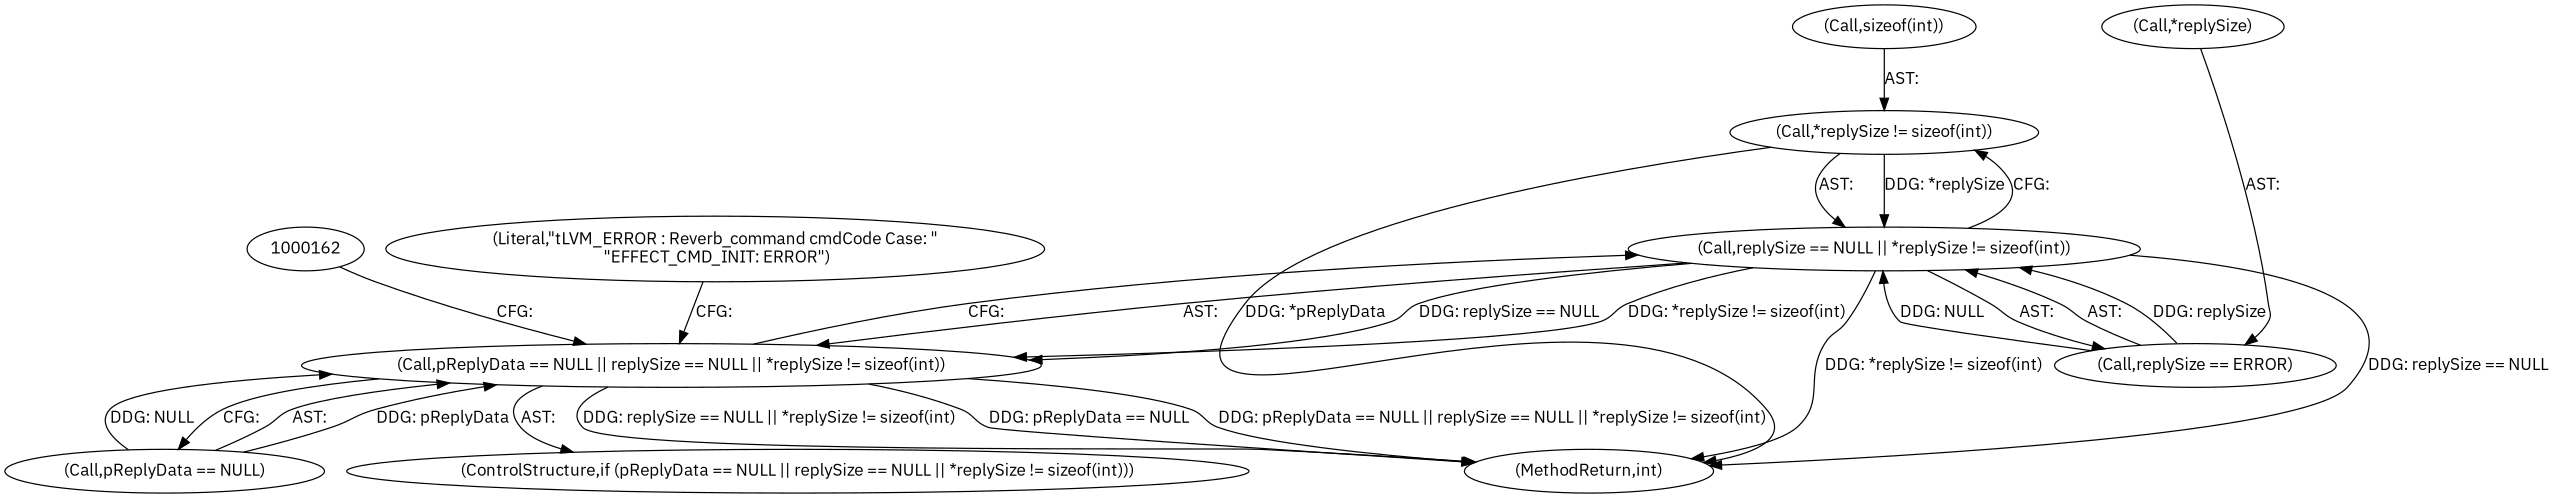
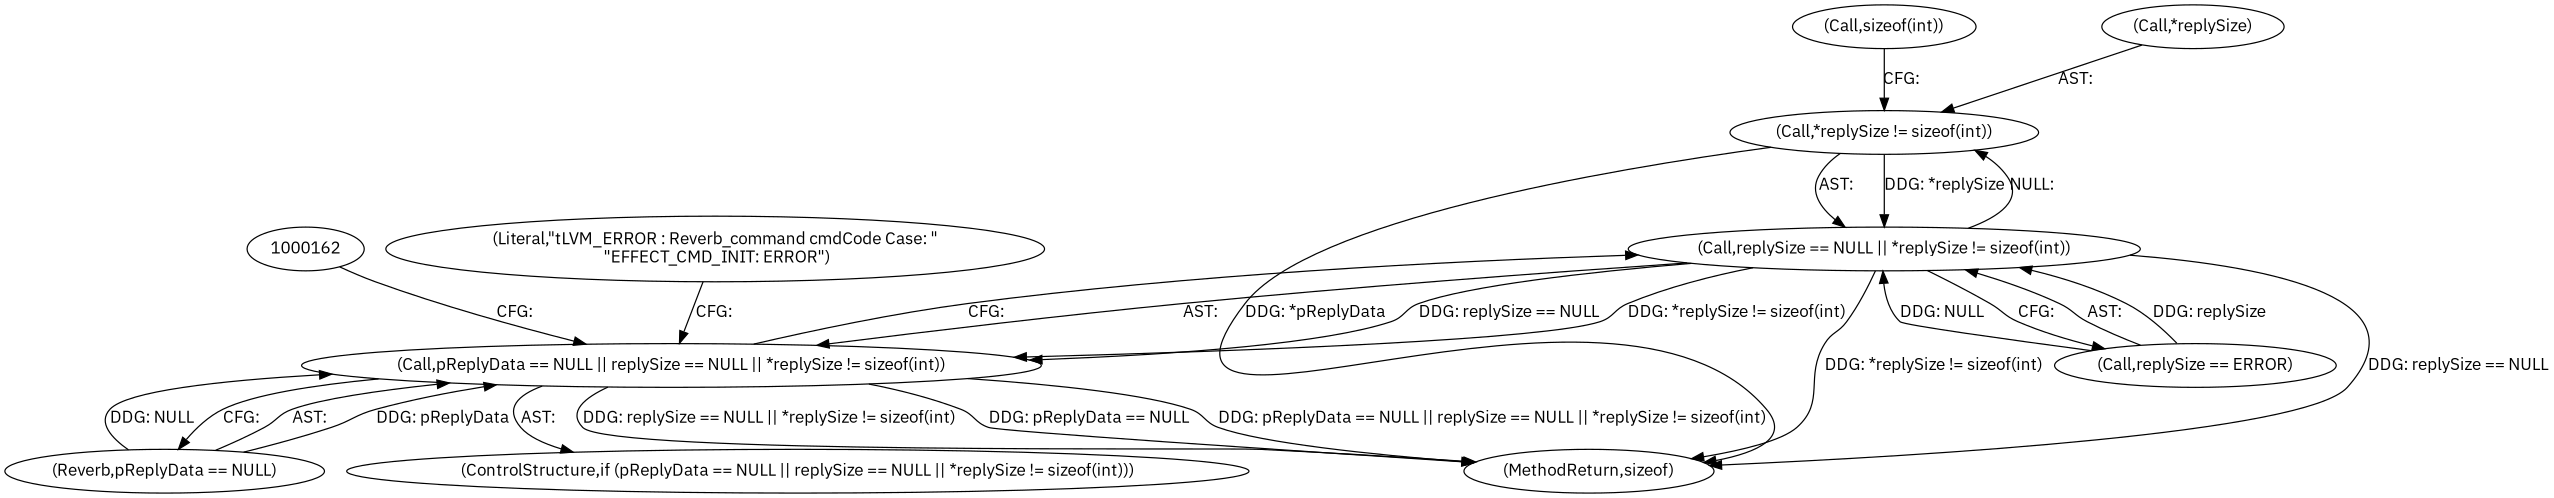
edge "(Call,sizeof(int))" -> "(Call,*replySize != sizeof(int))": label "AST: " -> "CFG: "
edge "(Call,replySize == NULL || *replySize != sizeof(int))" -> "(Call,*replySize != sizeof(int))": label "CFG: " -> "NULL: "
edge "(Call,*replySize)" -> "(Call,replySize == ERROR)": now "(Call,*replySize)" -> "(Call,*replySize != sizeof(int))"
edge "(Call,replySize == NULL || *replySize != sizeof(int))" -> "(Call,replySize == ERROR)": label "AST: " -> "CFG: "
node "(Call,pReplyData == NULL)": label "(Call,pReplyData == NULL)" -> "(Reverb,pReplyData == NULL)"
node "(MethodReturn,int)": label "(MethodReturn,int)" -> "(MethodReturn,sizeof)"
